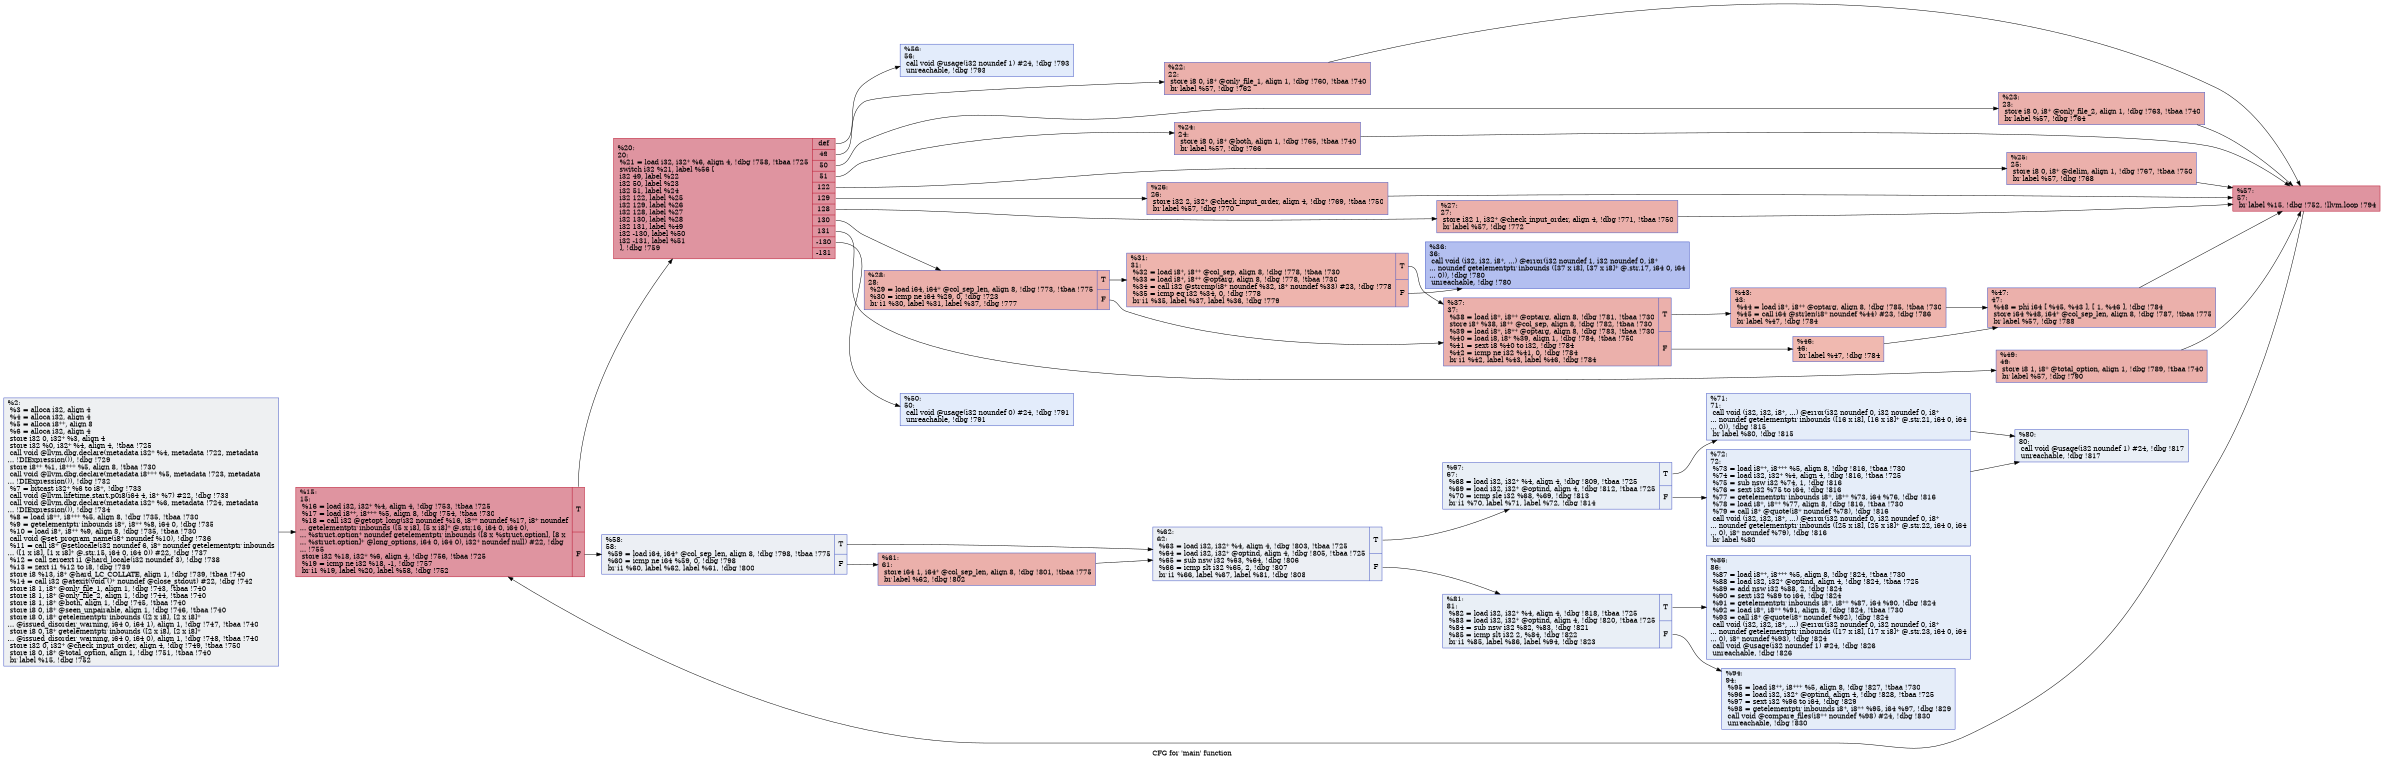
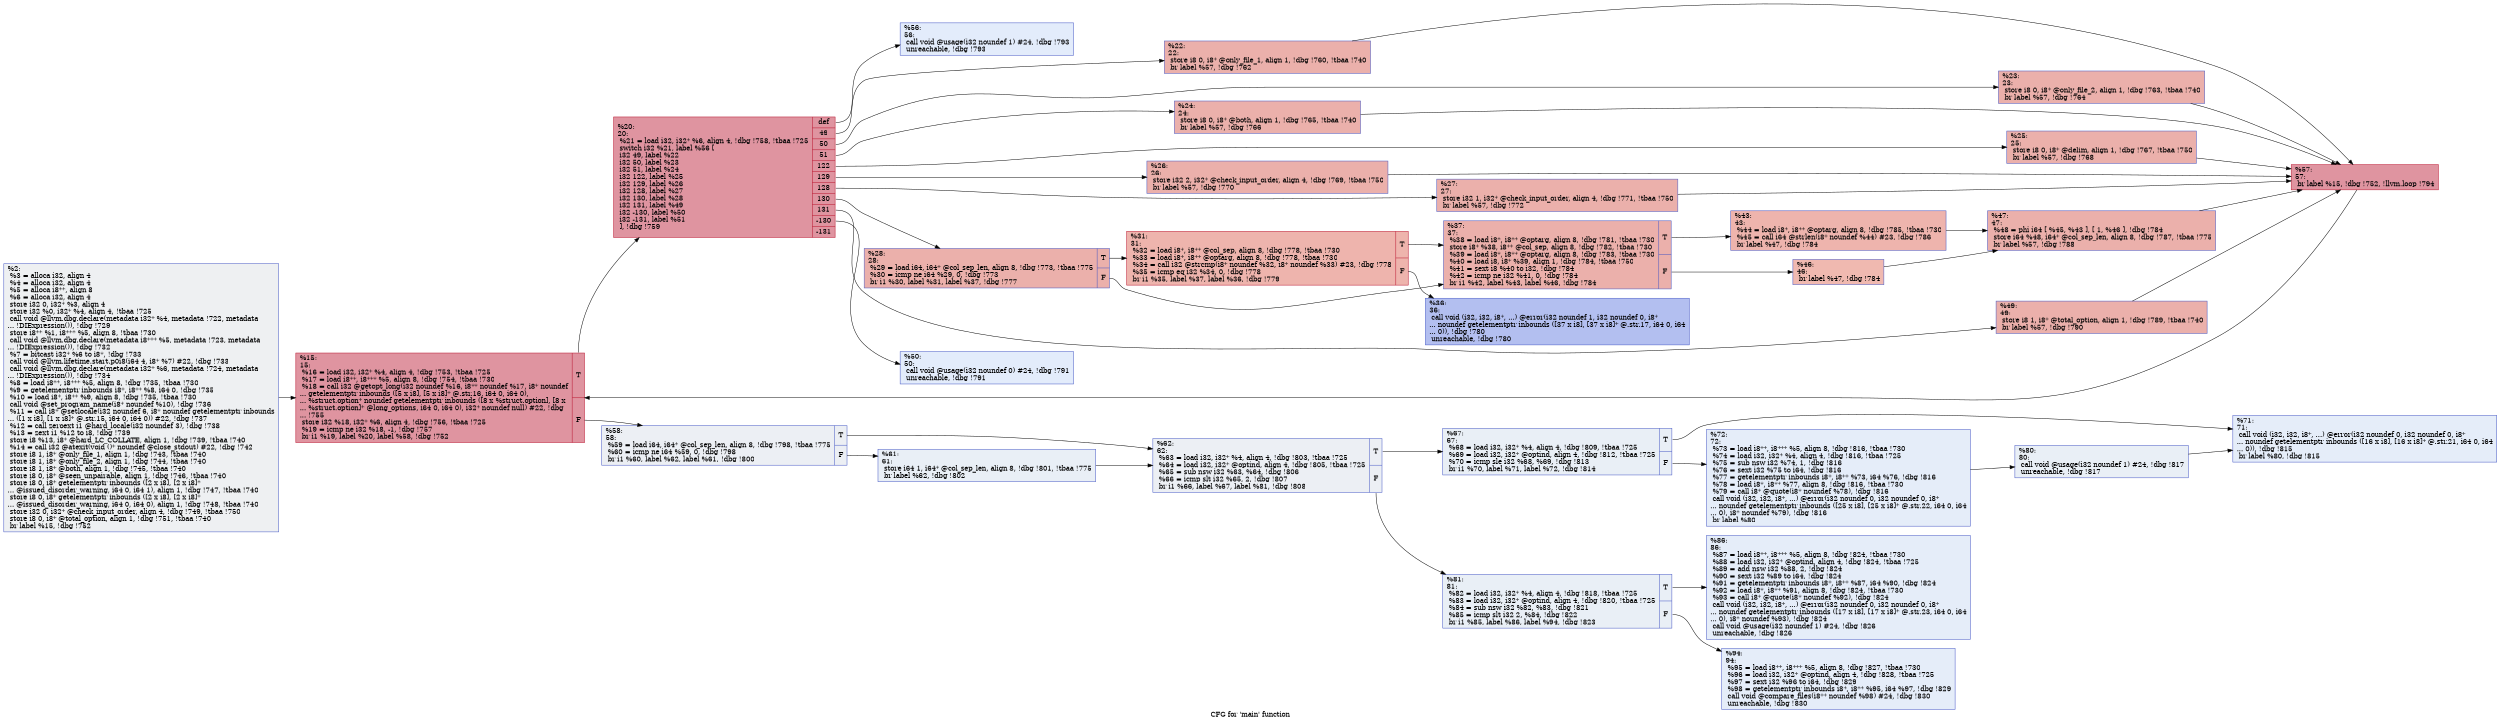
node "%31:": color #3d50c3ff -> #b70d28ff
node "%28:": text "%30 = icmp ne i64 %29, 0, !dbg !723" -> "%30 = icmp ne i64 %29, 0, !dbg !773"
edge "%71:" -> "%80:": reversed
node "%61:": fillcolor #d24b4070 -> #cedaeb70
